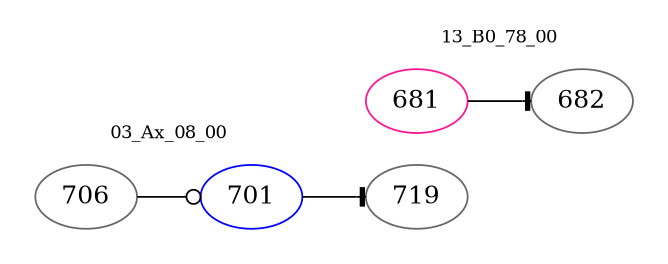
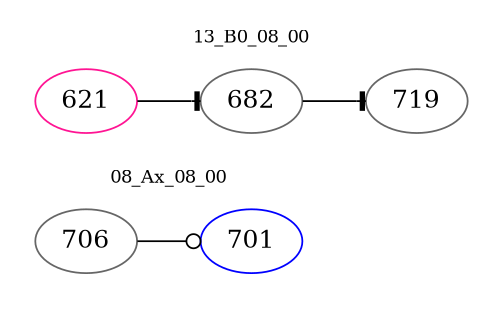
cluster "13_B0_78_00": label "13_B0_78_00" -> "13_B0_08_00"
node "681": label "681" -> "621"
cluster "03_Ax_08_00": label "03_Ax_08_00" -> "08_Ax_08_00"
edge "701" -> "719": now "682" -> "719"
